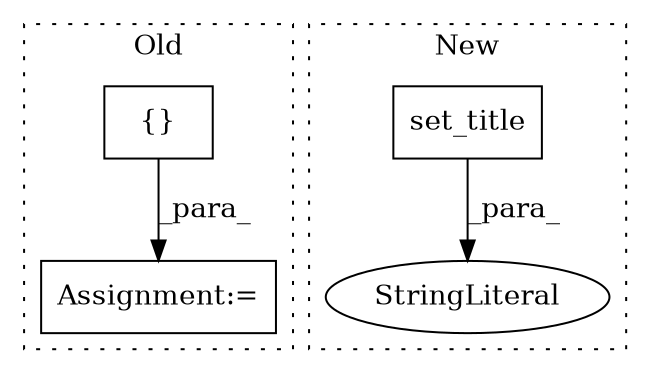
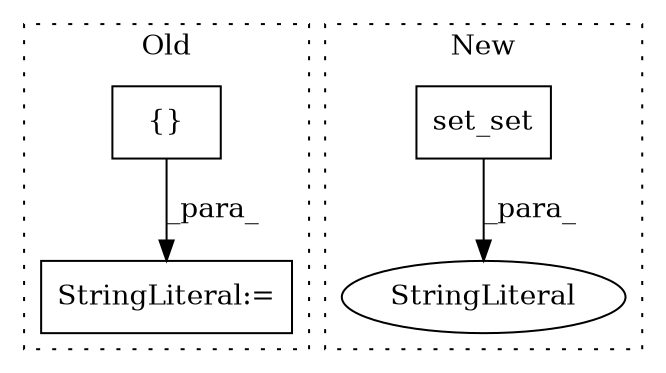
node "set_title": label "set_title" -> "set_set"
node "Assignment:=": label "Assignment:=" -> "StringLiteral:="
